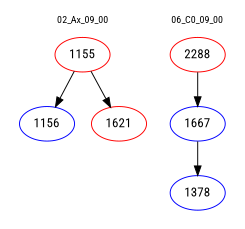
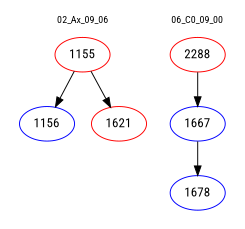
cluster "02_Ax_09_00": label "02_Ax_09_00" -> "02_Ax_09_06"
node "1378": label "1378" -> "1678"
